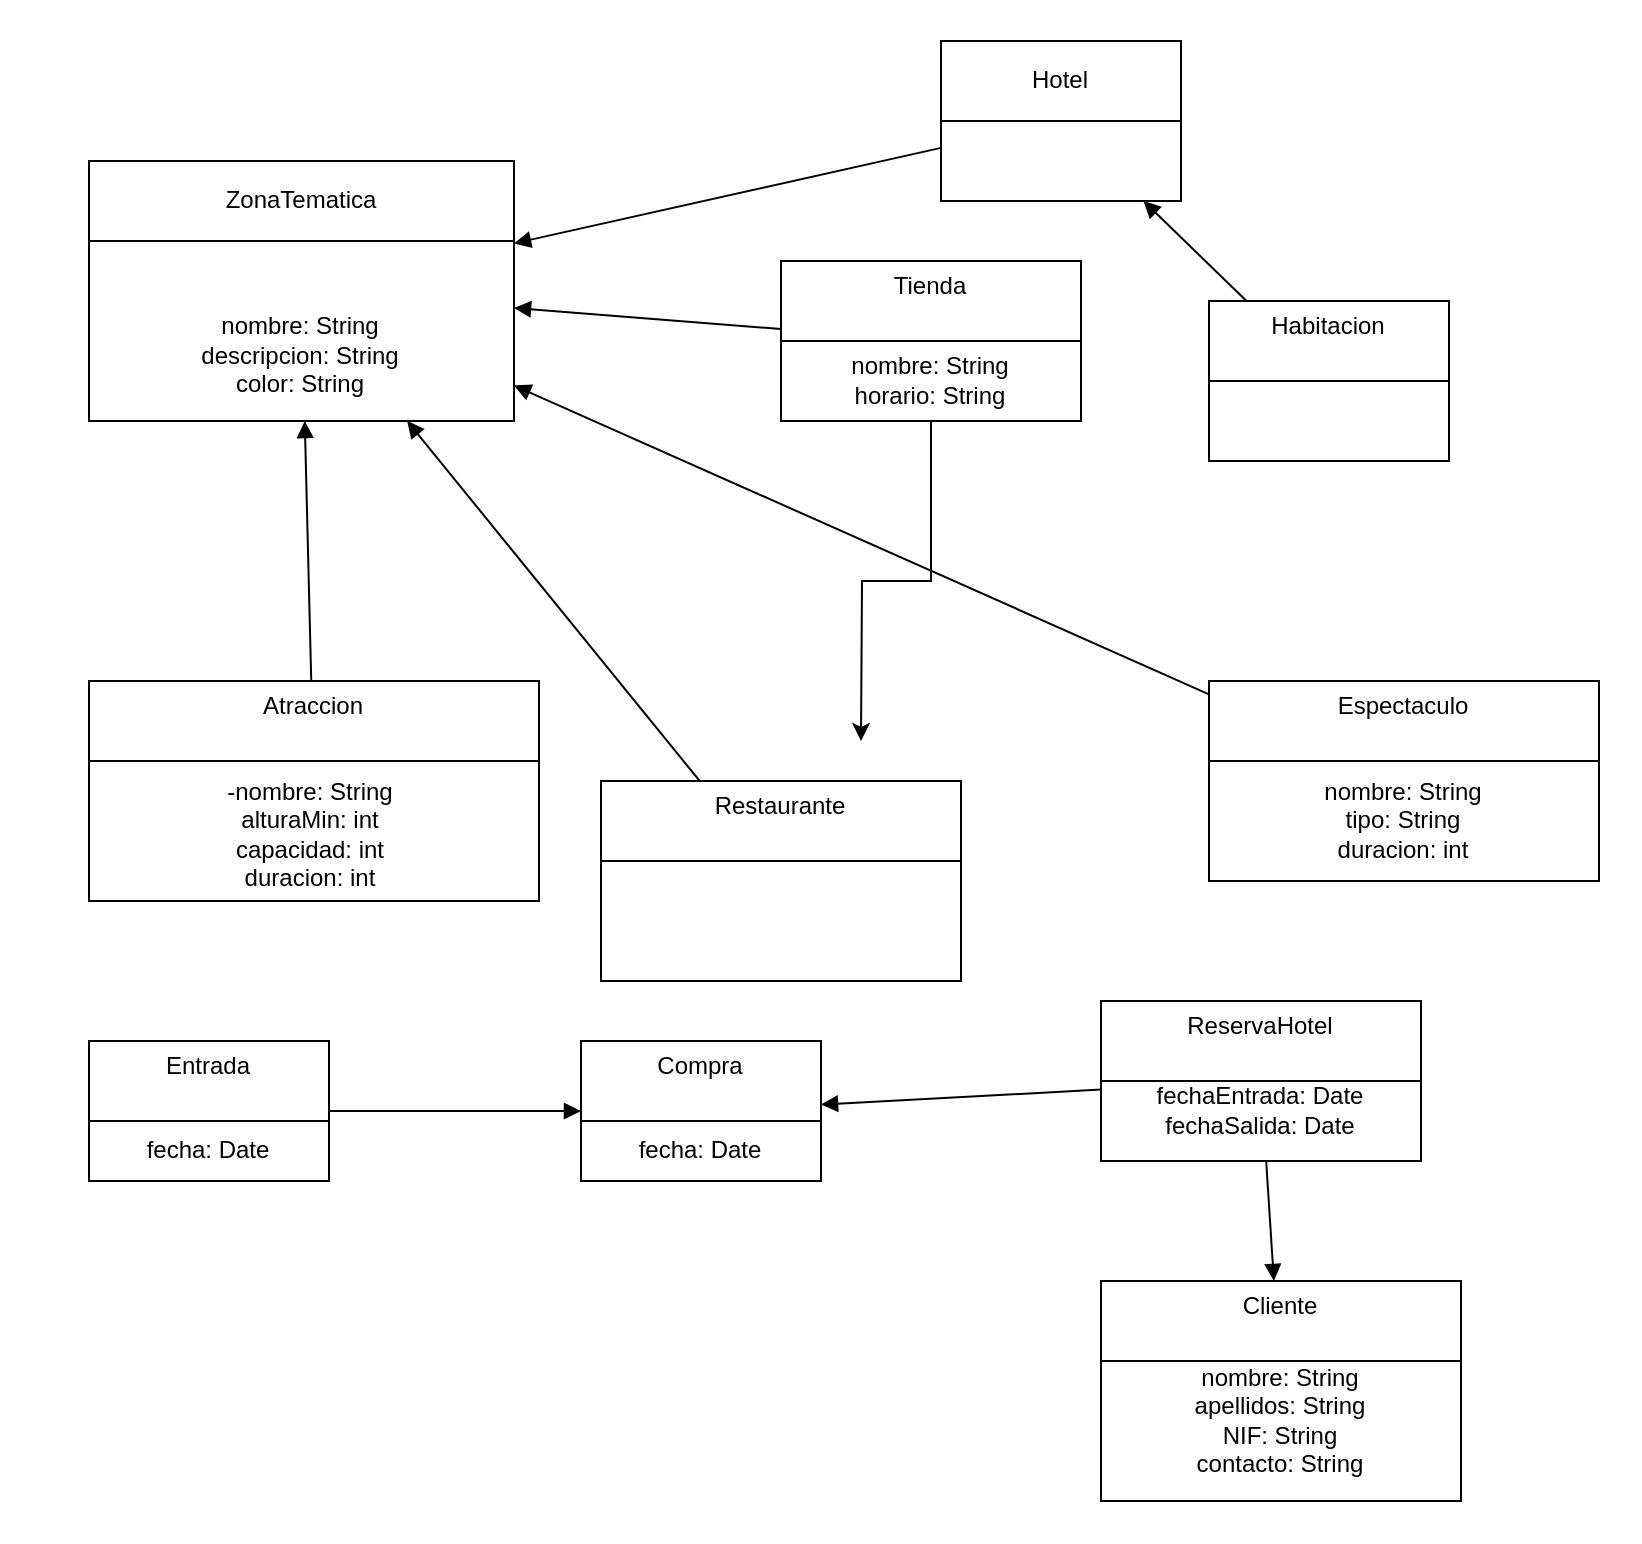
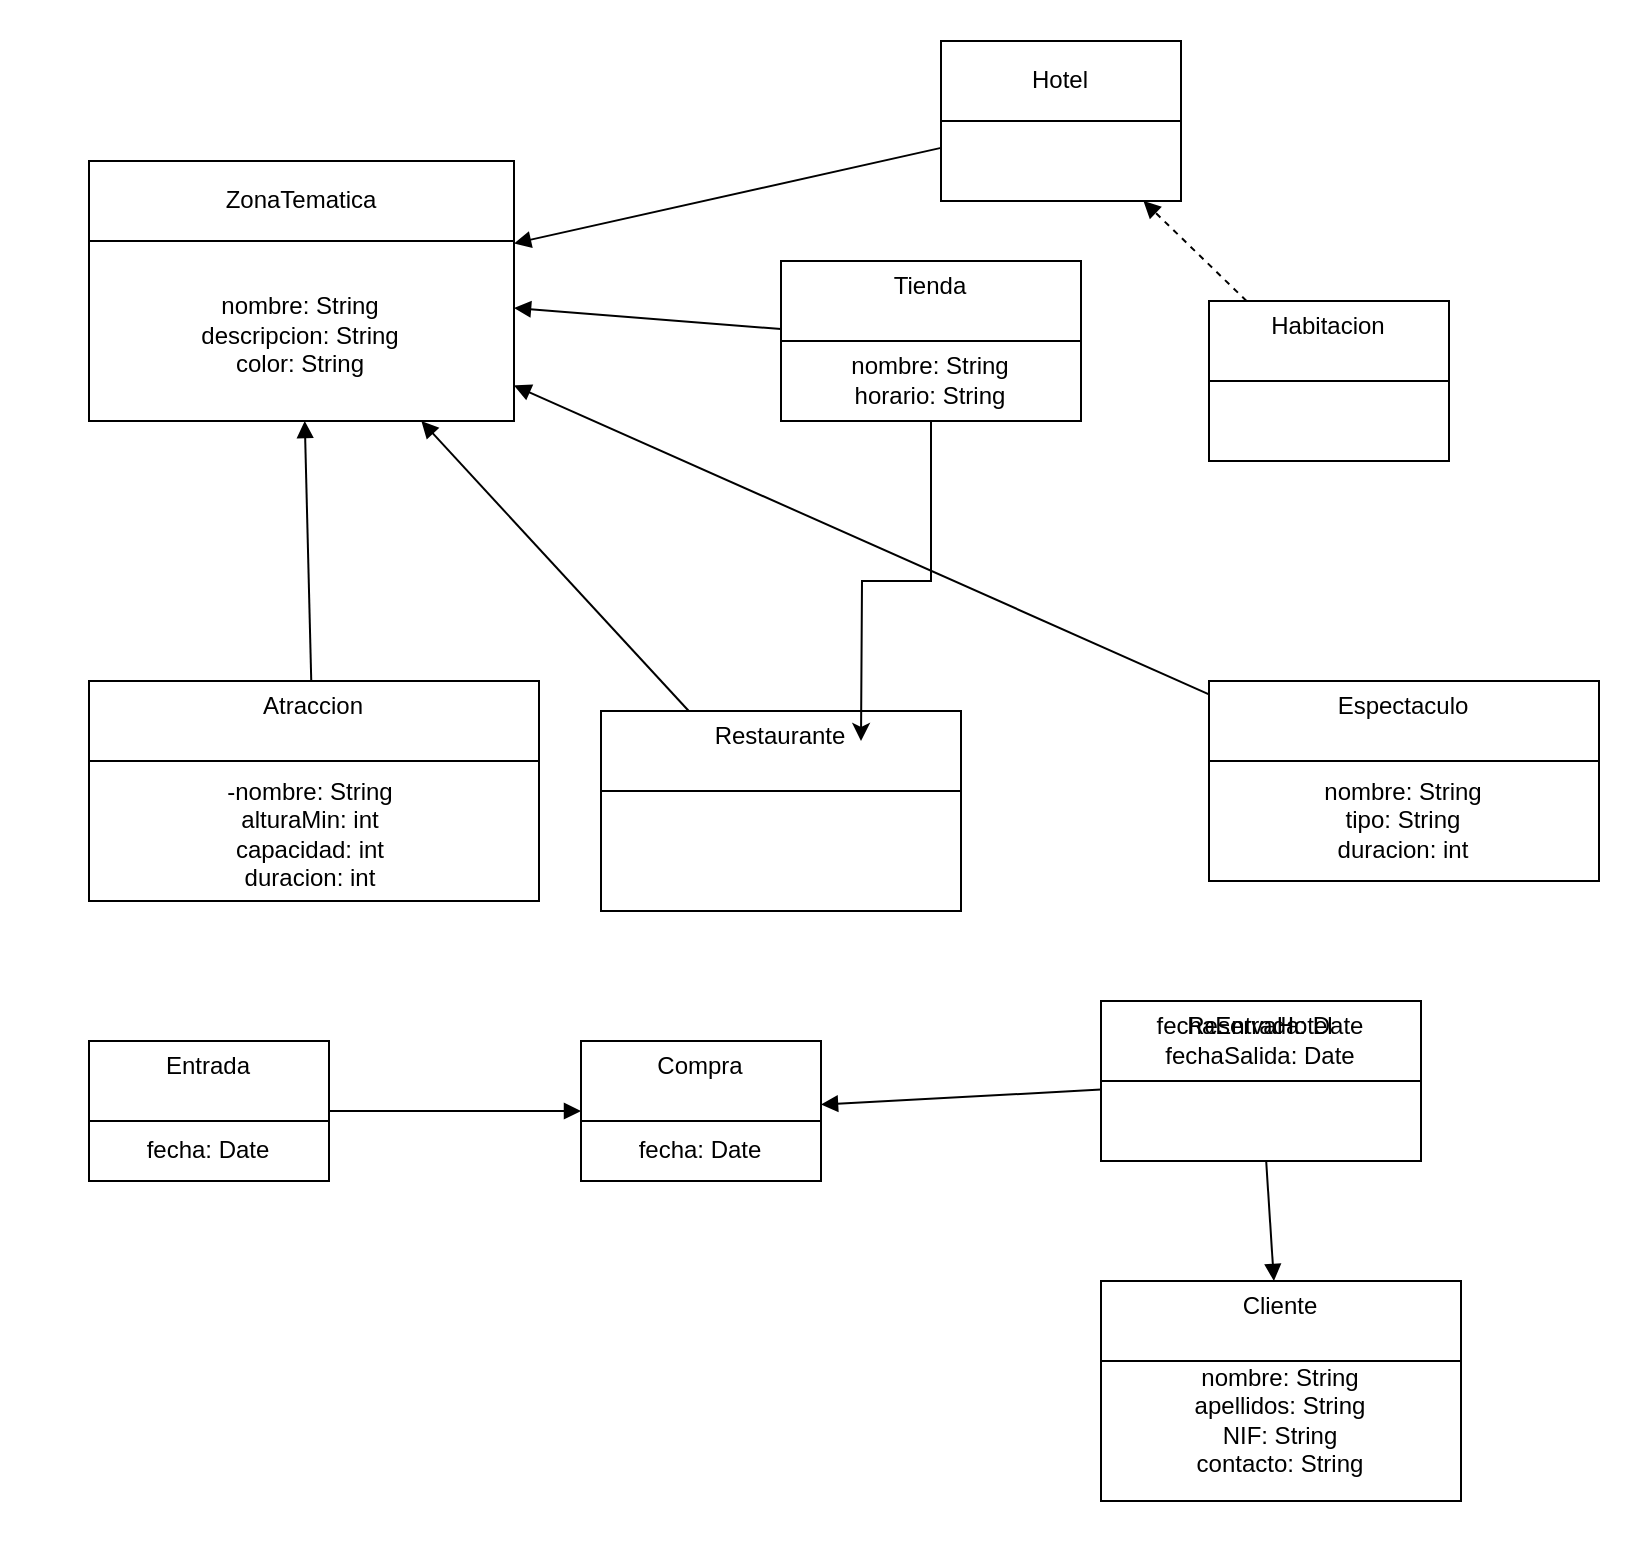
edge "Habitacion" -> "Hotel": style solid -> dashed
node "nombre: String descripcion: String color: String": moved (302, 341) -> (302, 321)
node "Restaurante": moved (781, 881) -> (781, 811)
node "fechaEntrada: Date fechaSalida: Date": moved (1261, 1111) -> (1261, 1041)
